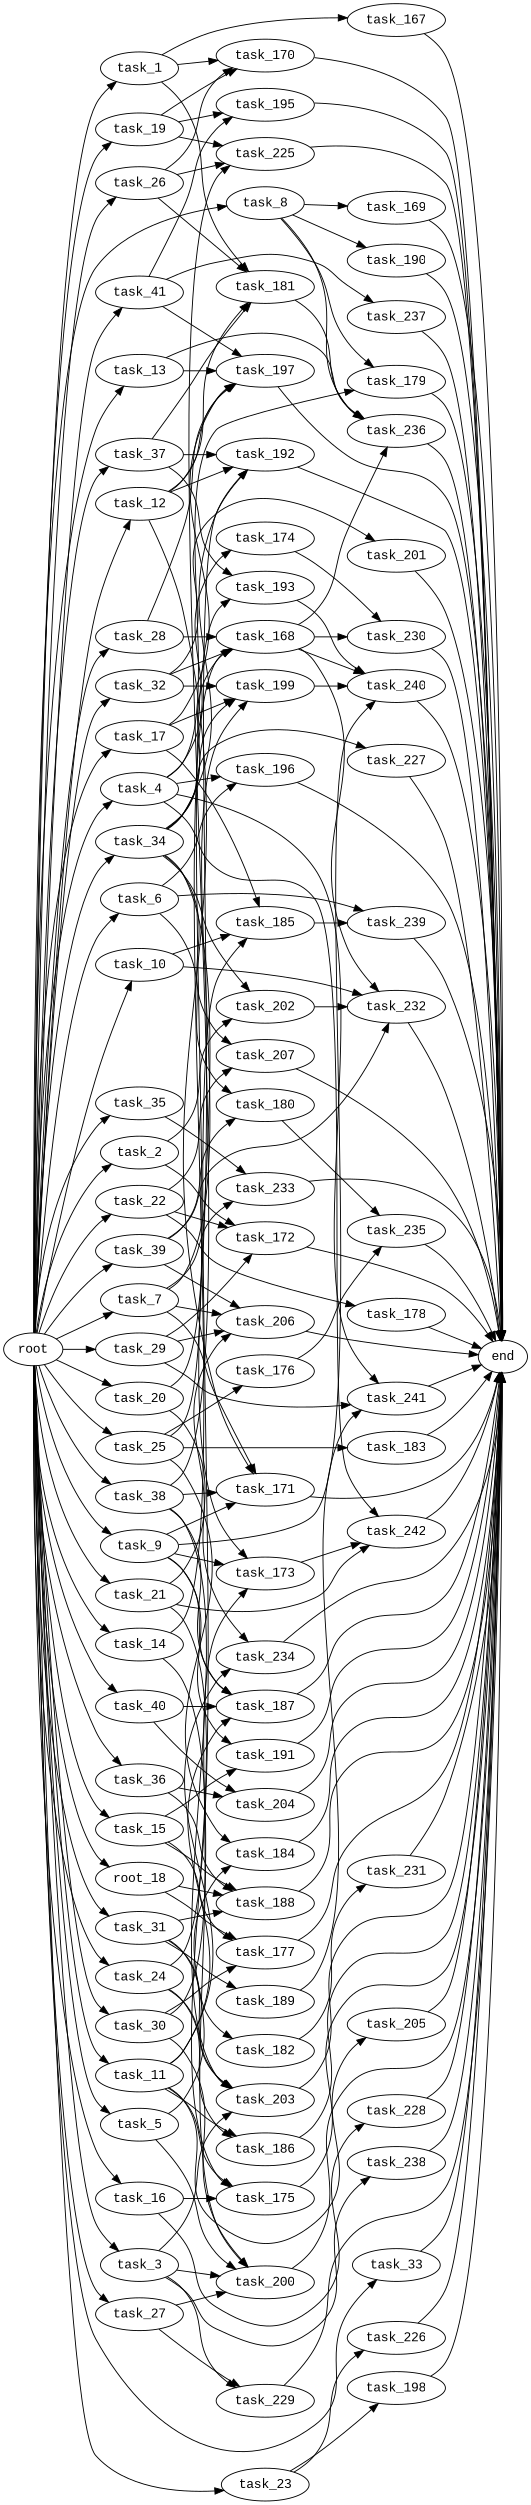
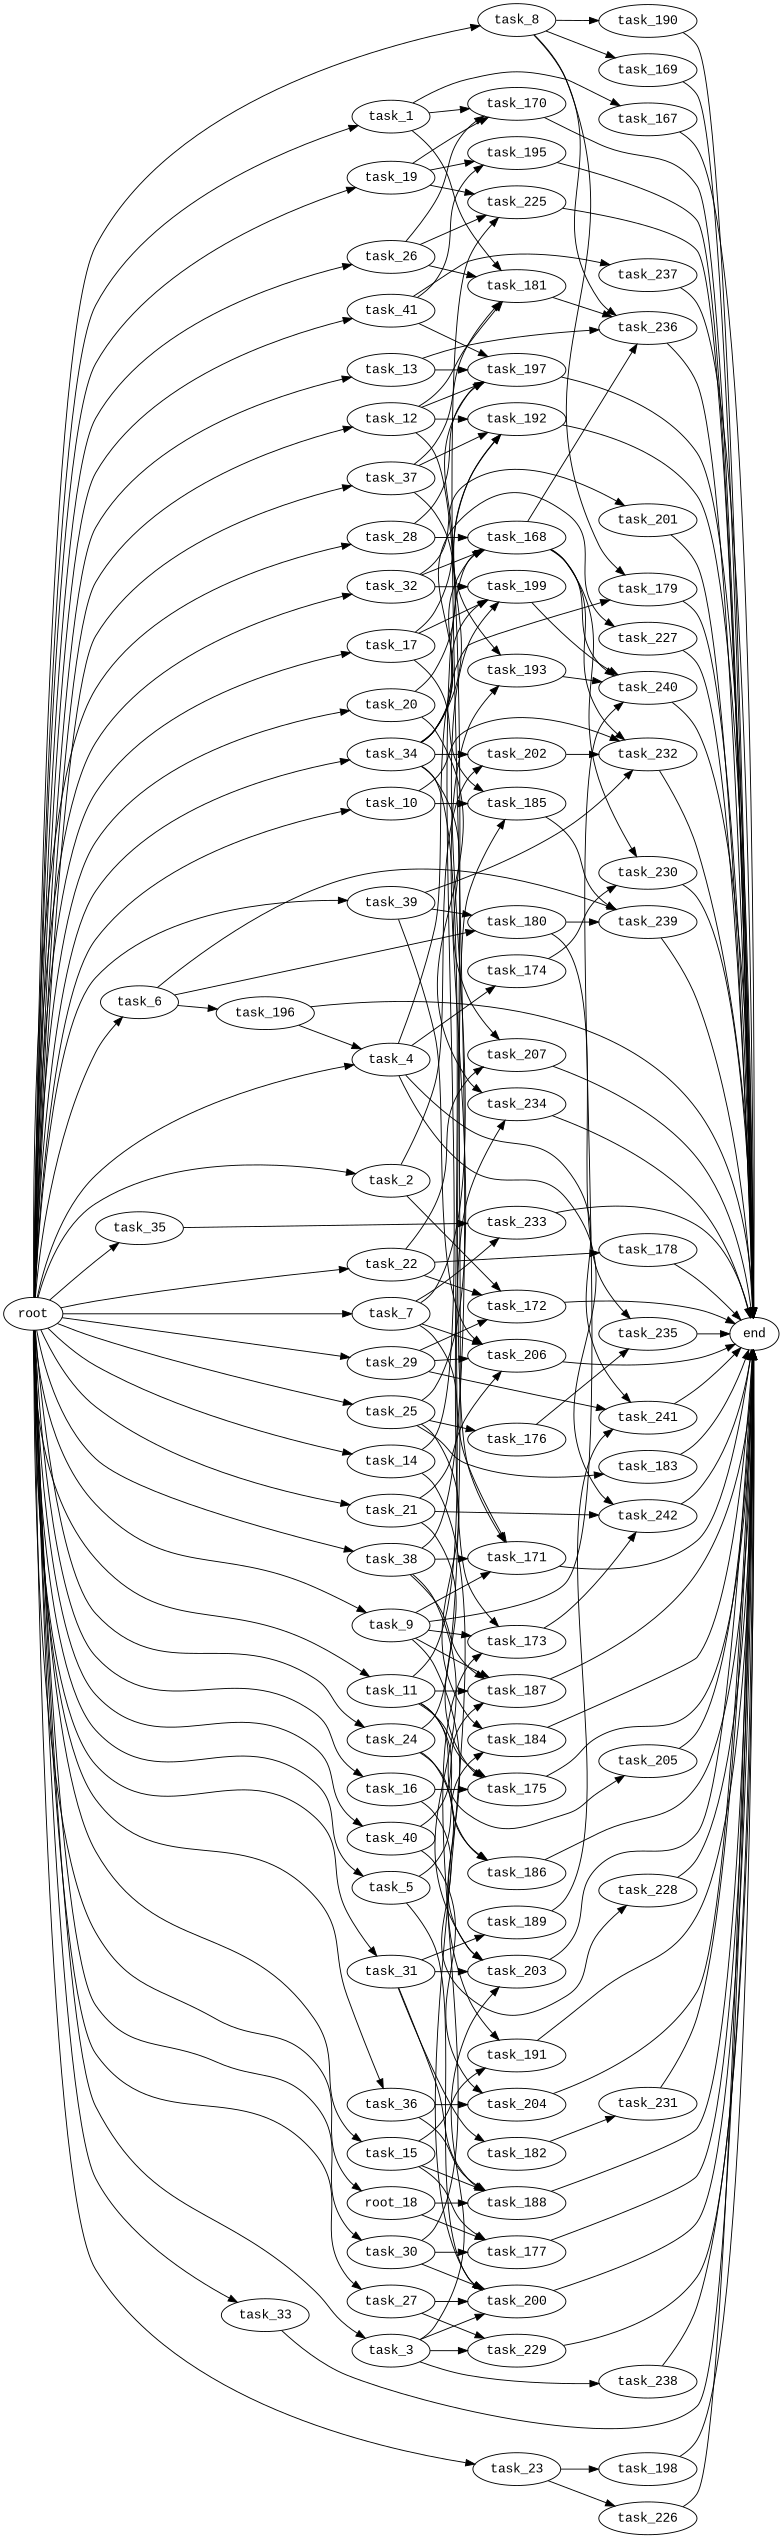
edge "task_4" -> "task_196": reversed
edge "task_180" -> "task_239": added
